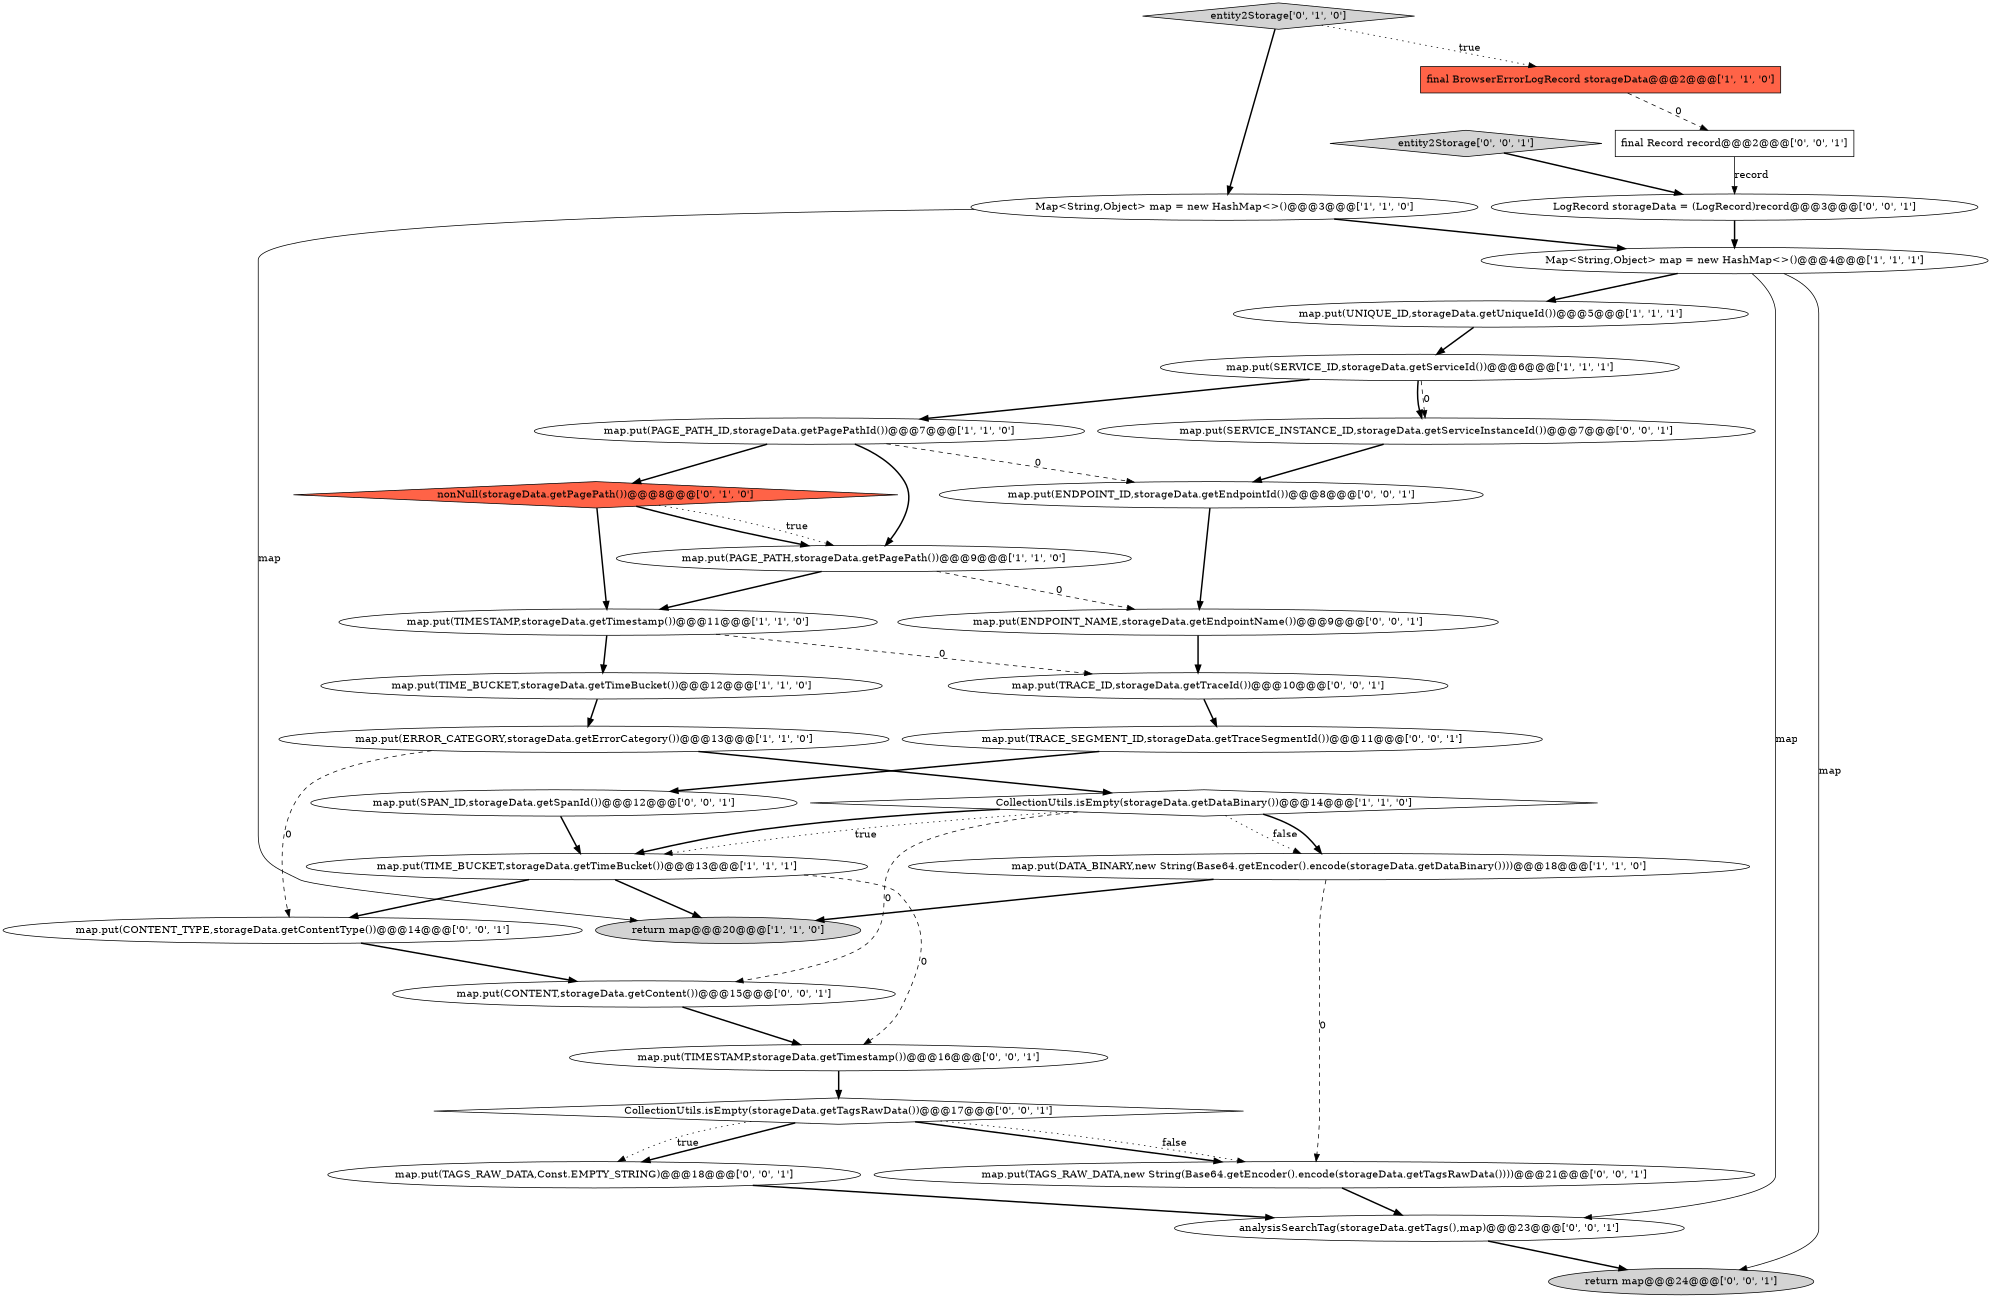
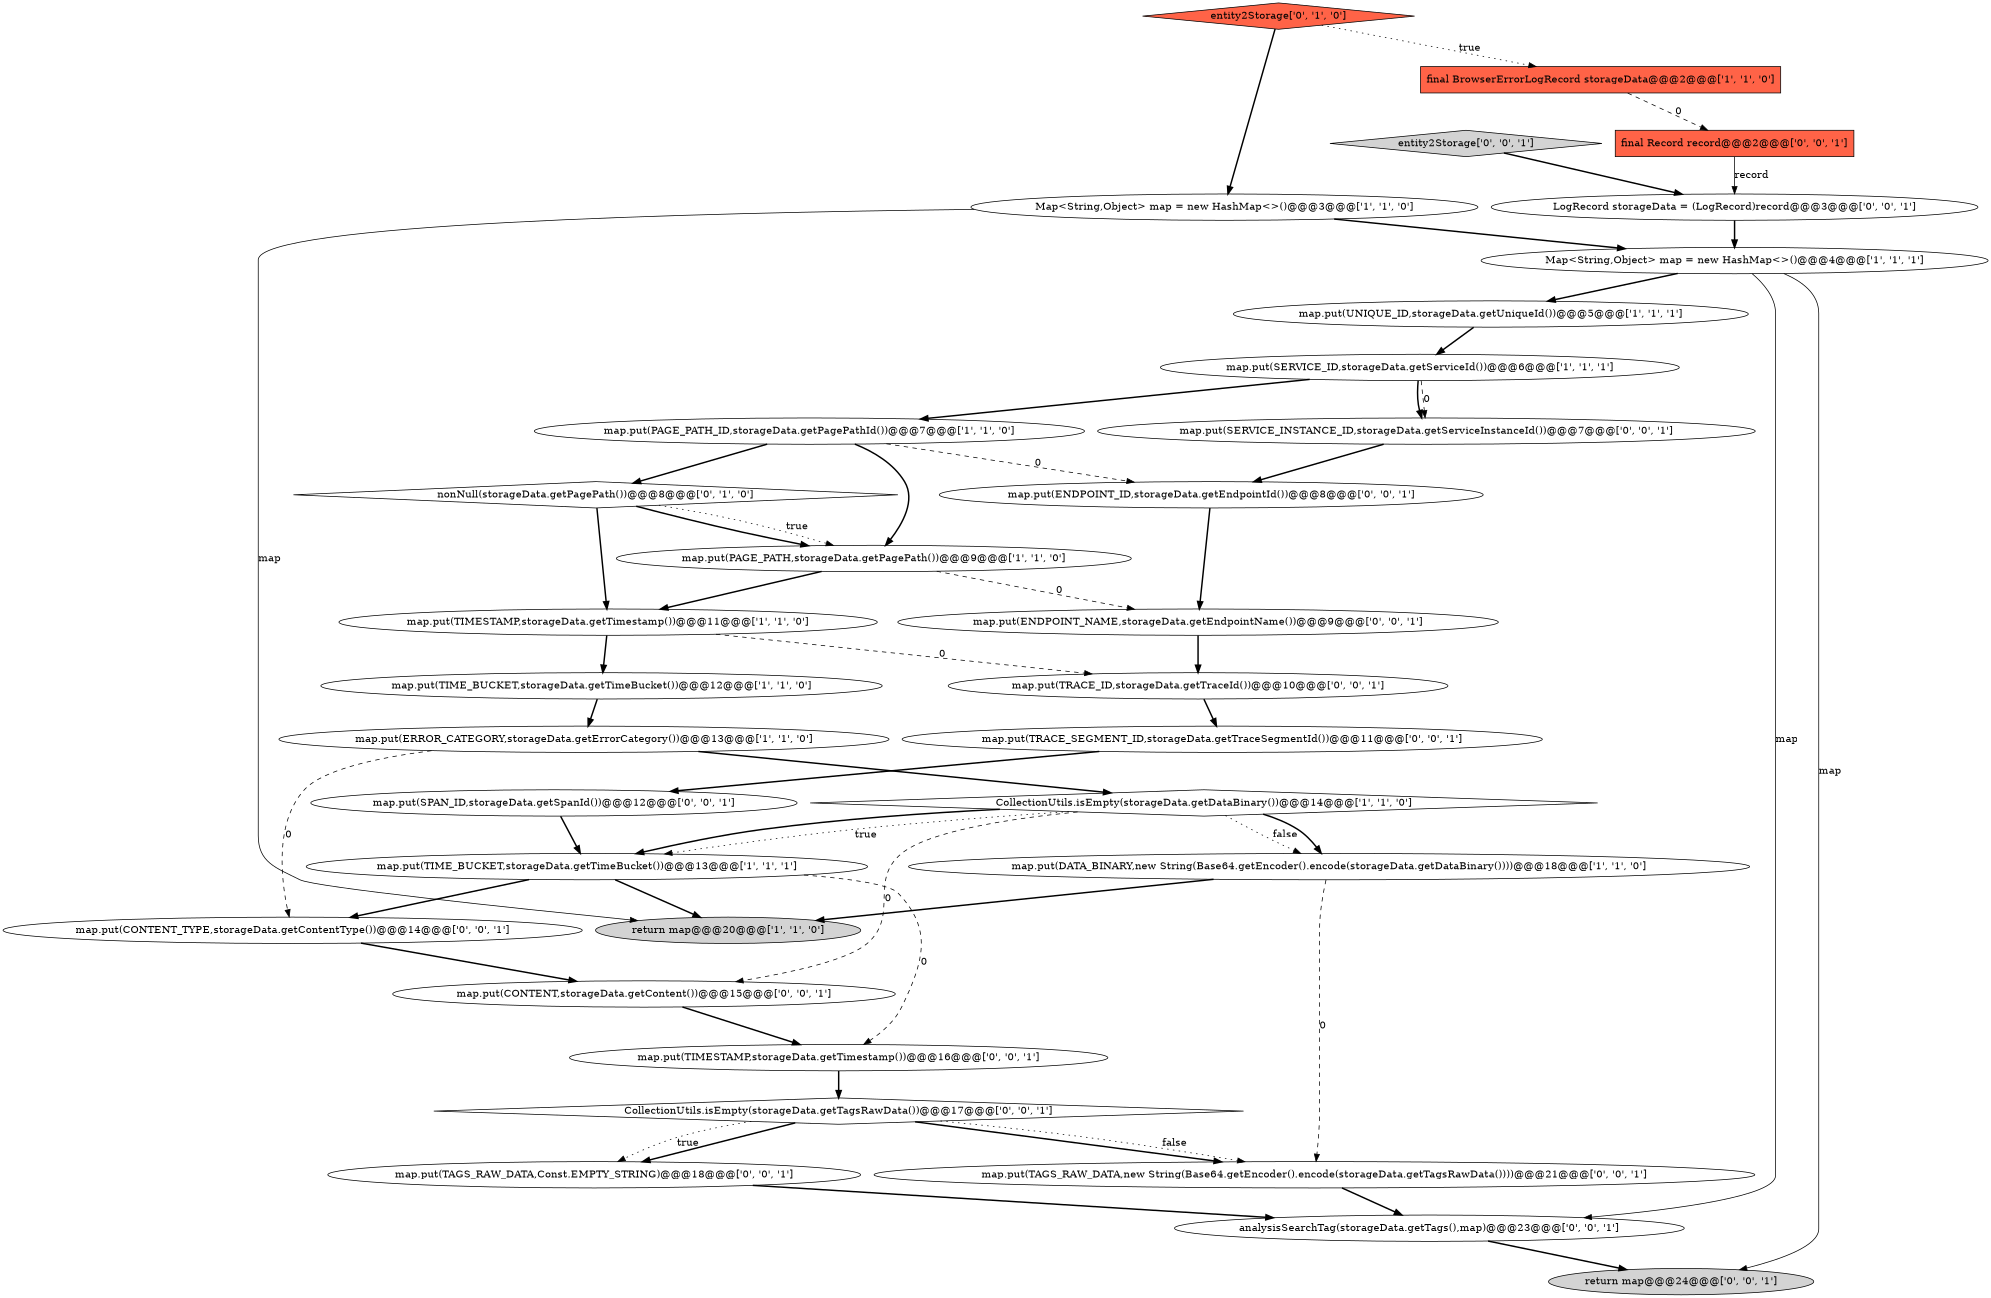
node "entity2Storage['0', '1', '0']": fillcolor lightgray -> tomato
node "final Record record@@@2@@@['0', '0', '1']": fillcolor white -> tomato
node "nonNull(storageData.getPagePath())@@@8@@@['0', '1', '0']": fillcolor tomato -> white
